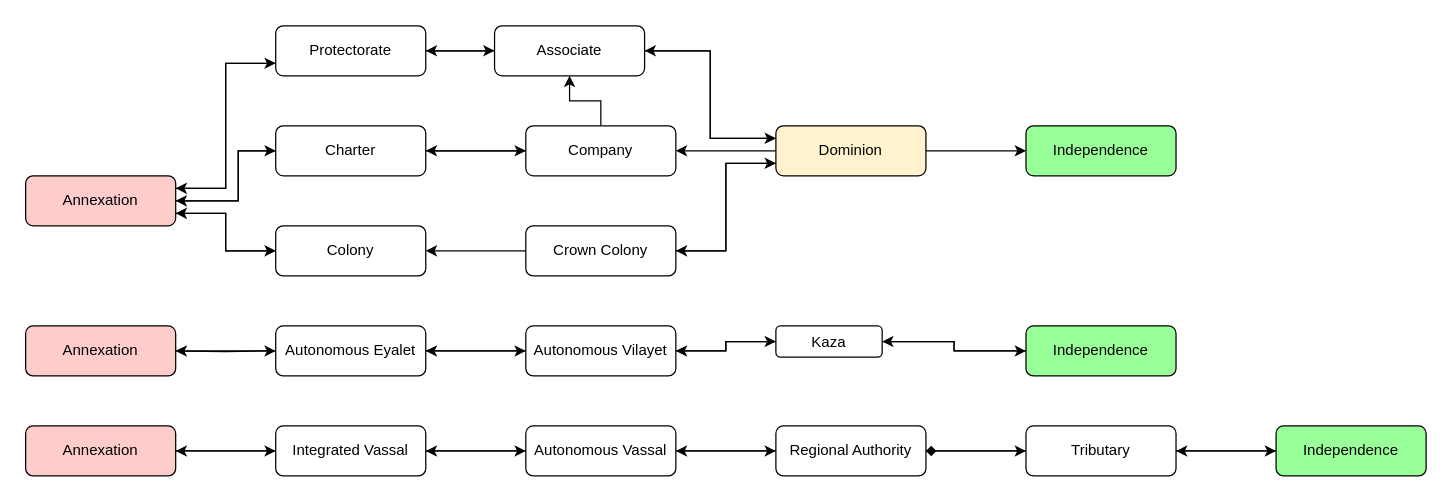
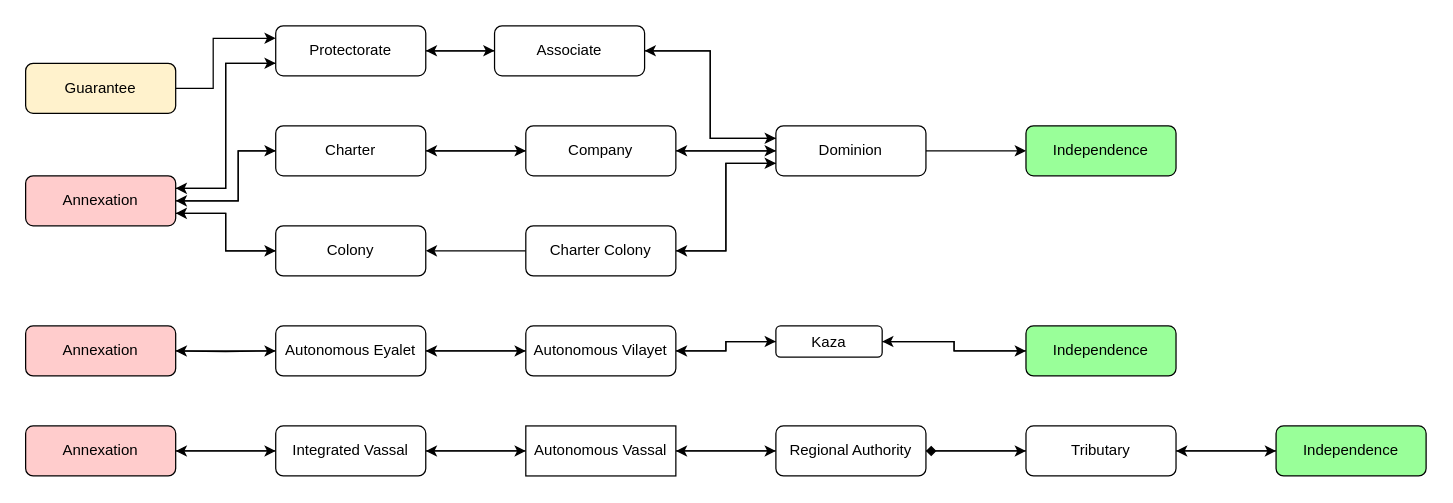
edge "Guarantee" -> "Protectorate": added
node "Guarantee": added
edge "Company" -> "Associate": now "Company" -> "Dominion"
node "Dominion": fillcolor #fff2cc -> #ffffff
node "Crown Colony": label "Crown Colony" -> "Charter Colony"
node "Autonomous Vassal": shape rounded rectangle -> rectangle
